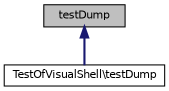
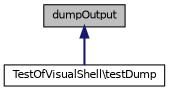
node "testDump": label "testDump" -> "dumpOutput"
